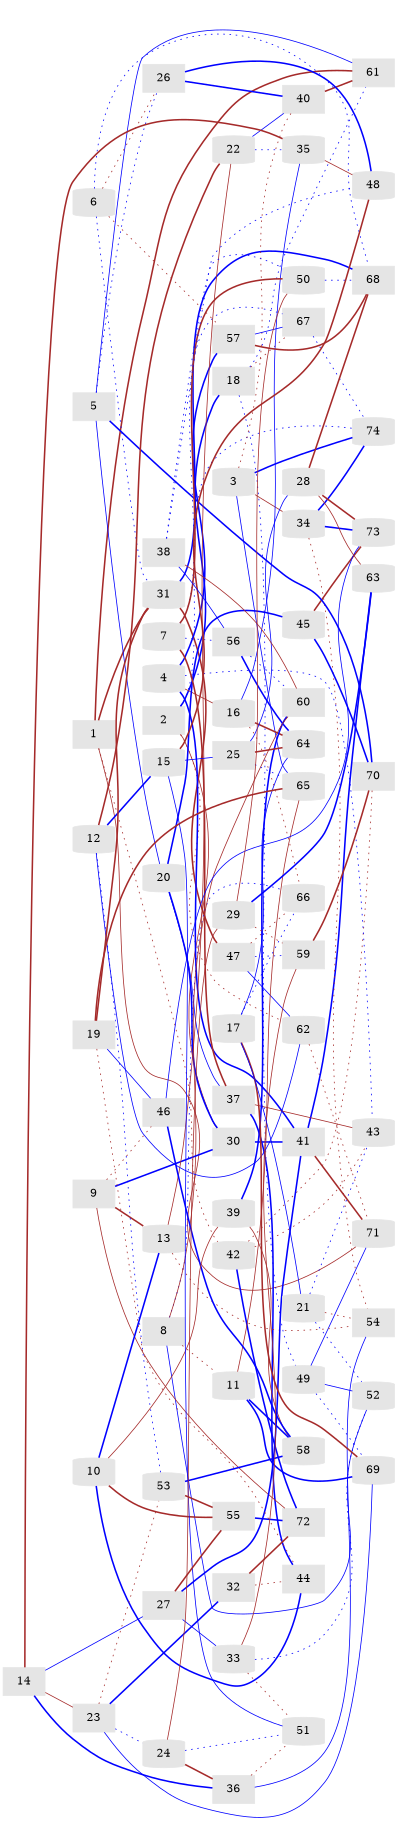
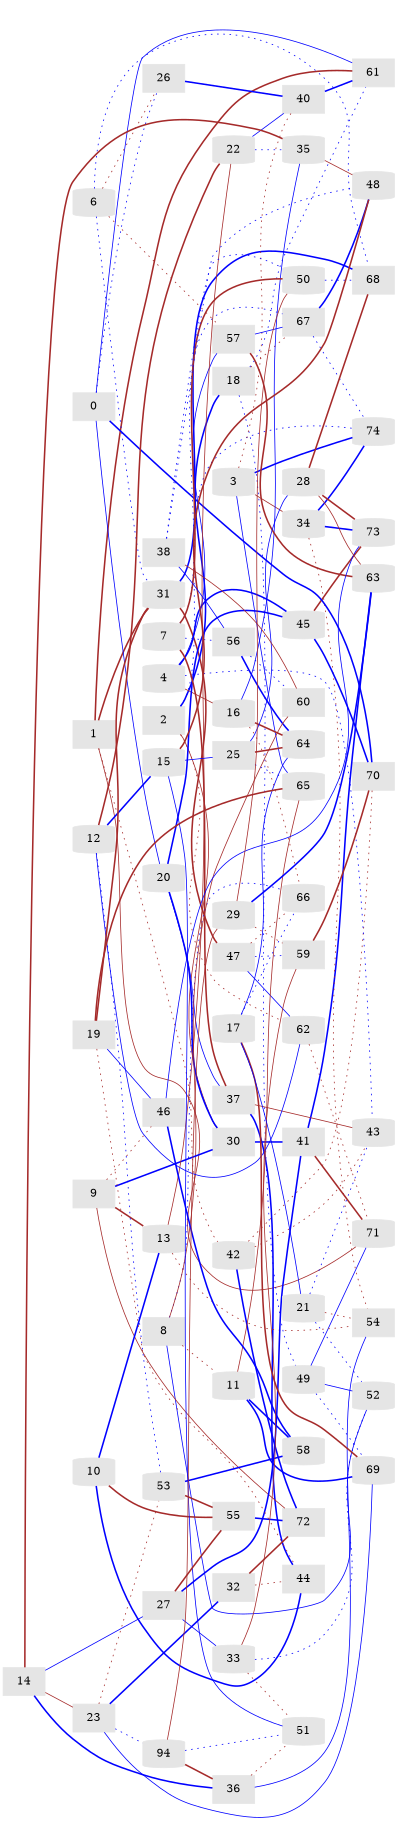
edge "26" -- "48": now "67" -- "48"
edge "61" -- "40": color brown -> blue
edge "68" -- "57": now "63" -- "57"
node "5": label "5" -> "0"
edge "57" -- "4": style bold -> solid
edge "4" -- "41": now "4" -- "45"
node "39": removed
node "24": label "24" -> "94"
